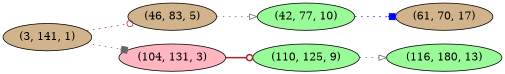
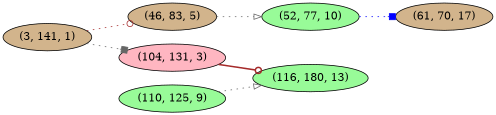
node "(42, 77, 10)": label "(42, 77, 10)" -> "(52, 77, 10)"
edge "(104, 131, 3)" -> "(110, 125, 9)": now "(104, 131, 3)" -> "(116, 180, 13)"
